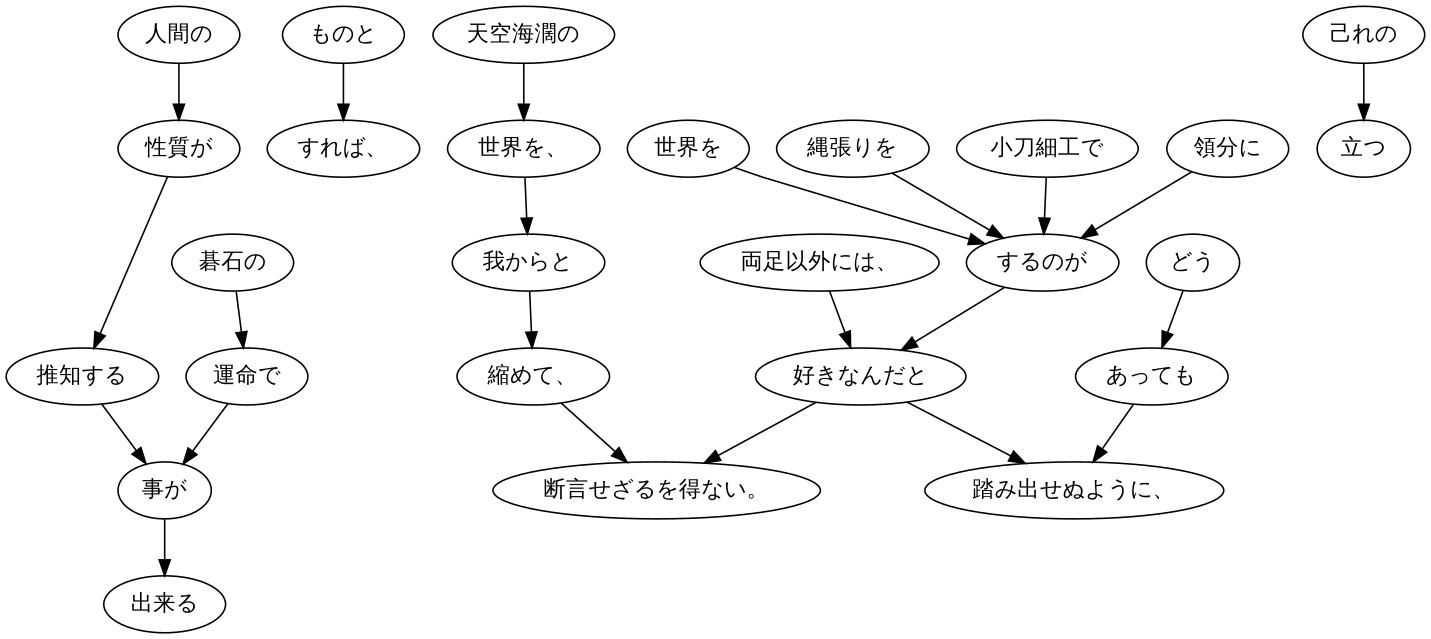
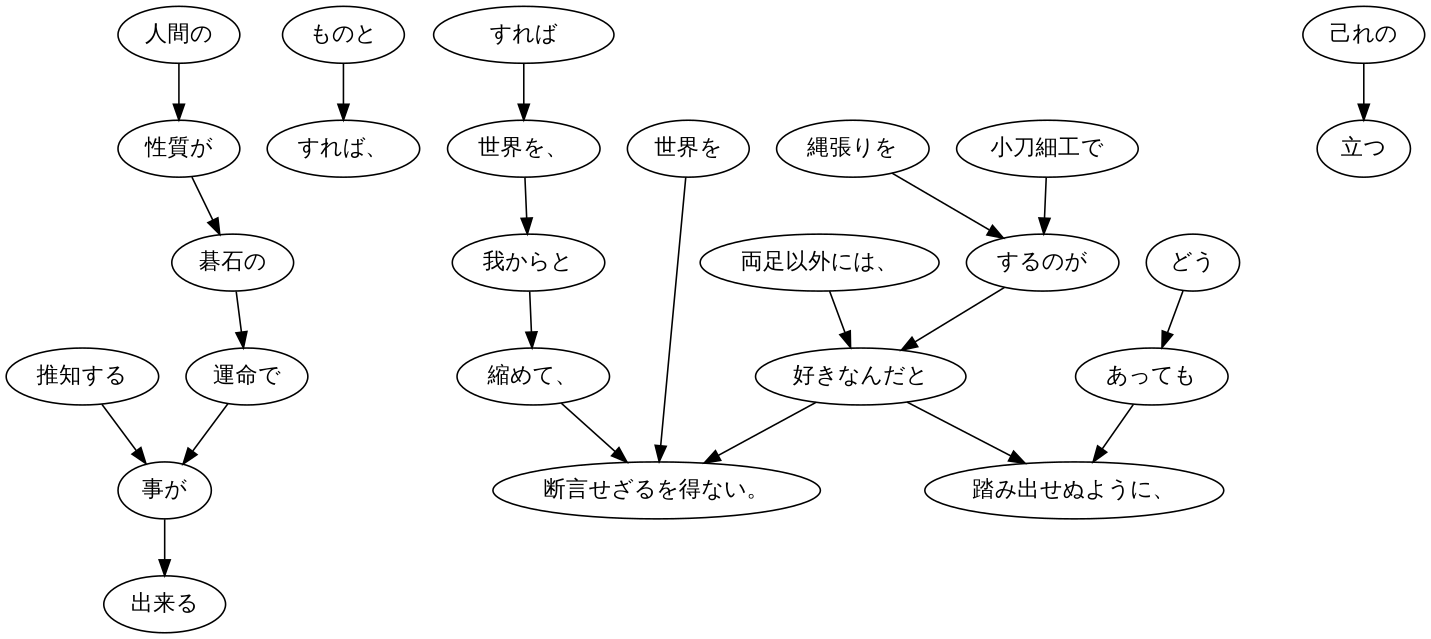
node "天空海濶の": label "天空海濶の" -> "すれば"
node "領分に": removed
edge "世界を" -> "するのが": now "世界を" -> "断言せざるを得ない。"
edge "性質が" -> "推知する": now "性質が" -> "碁石の"
